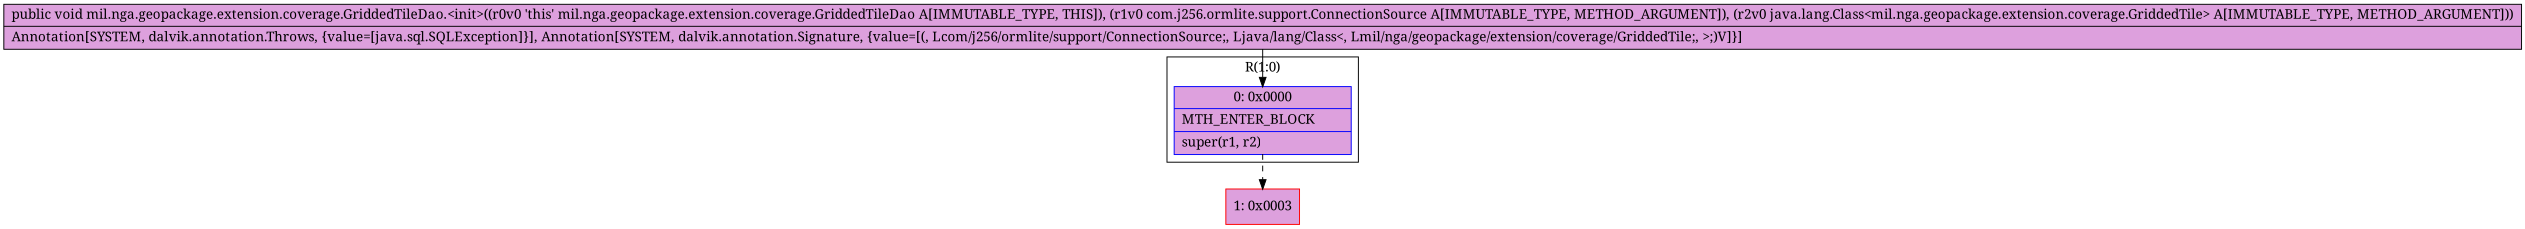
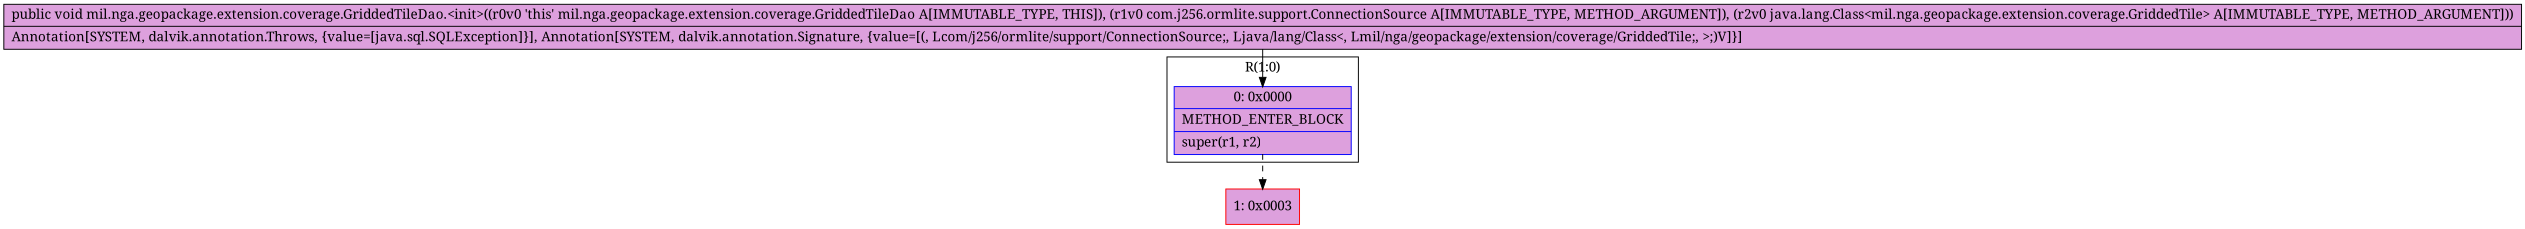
node "0: 0x0000": text "MTH_ENTER_BLOCK" -> "METHOD_ENTER_BLOCK"
